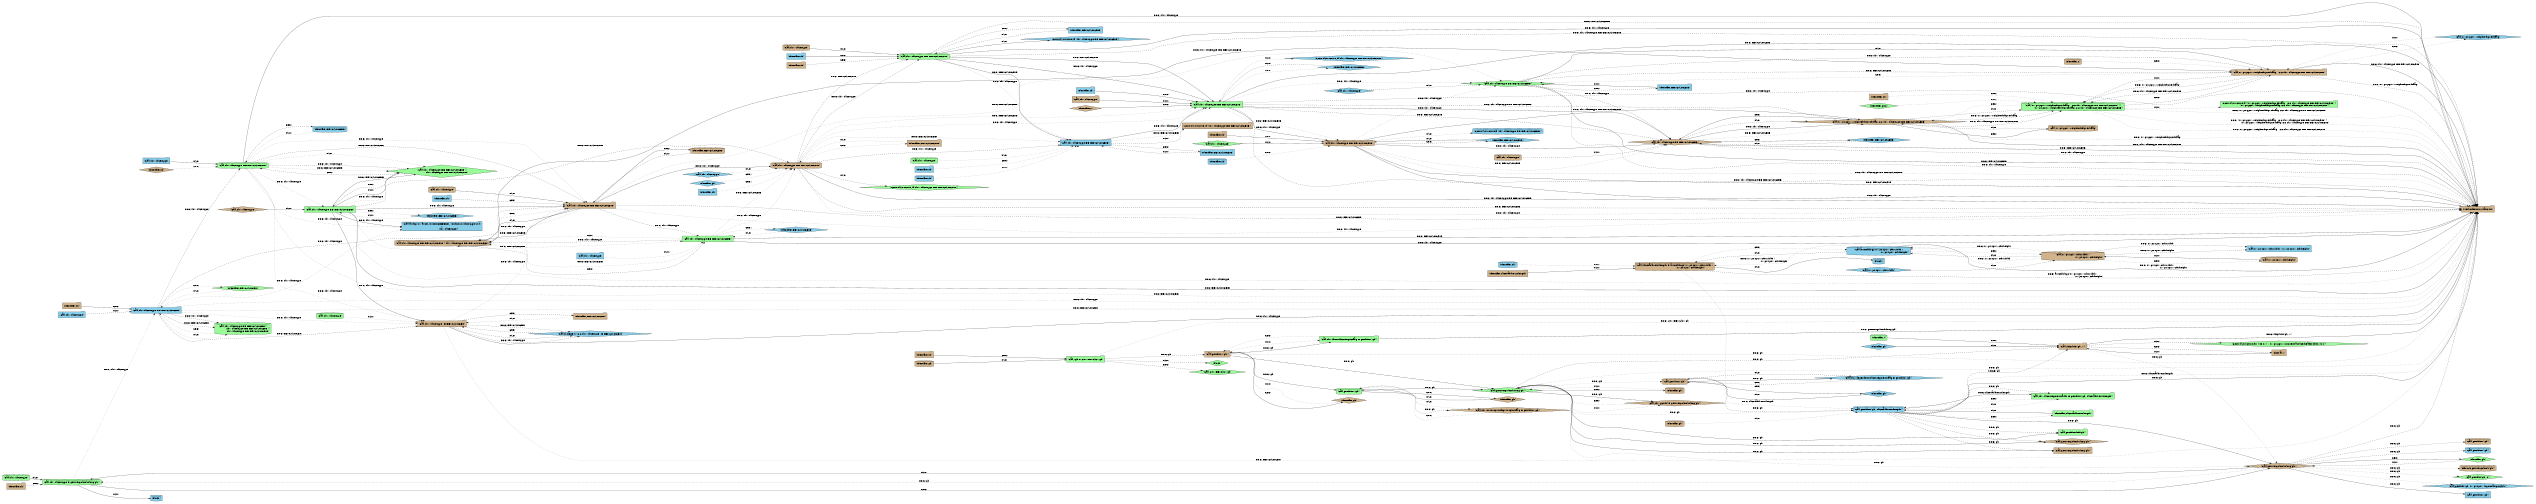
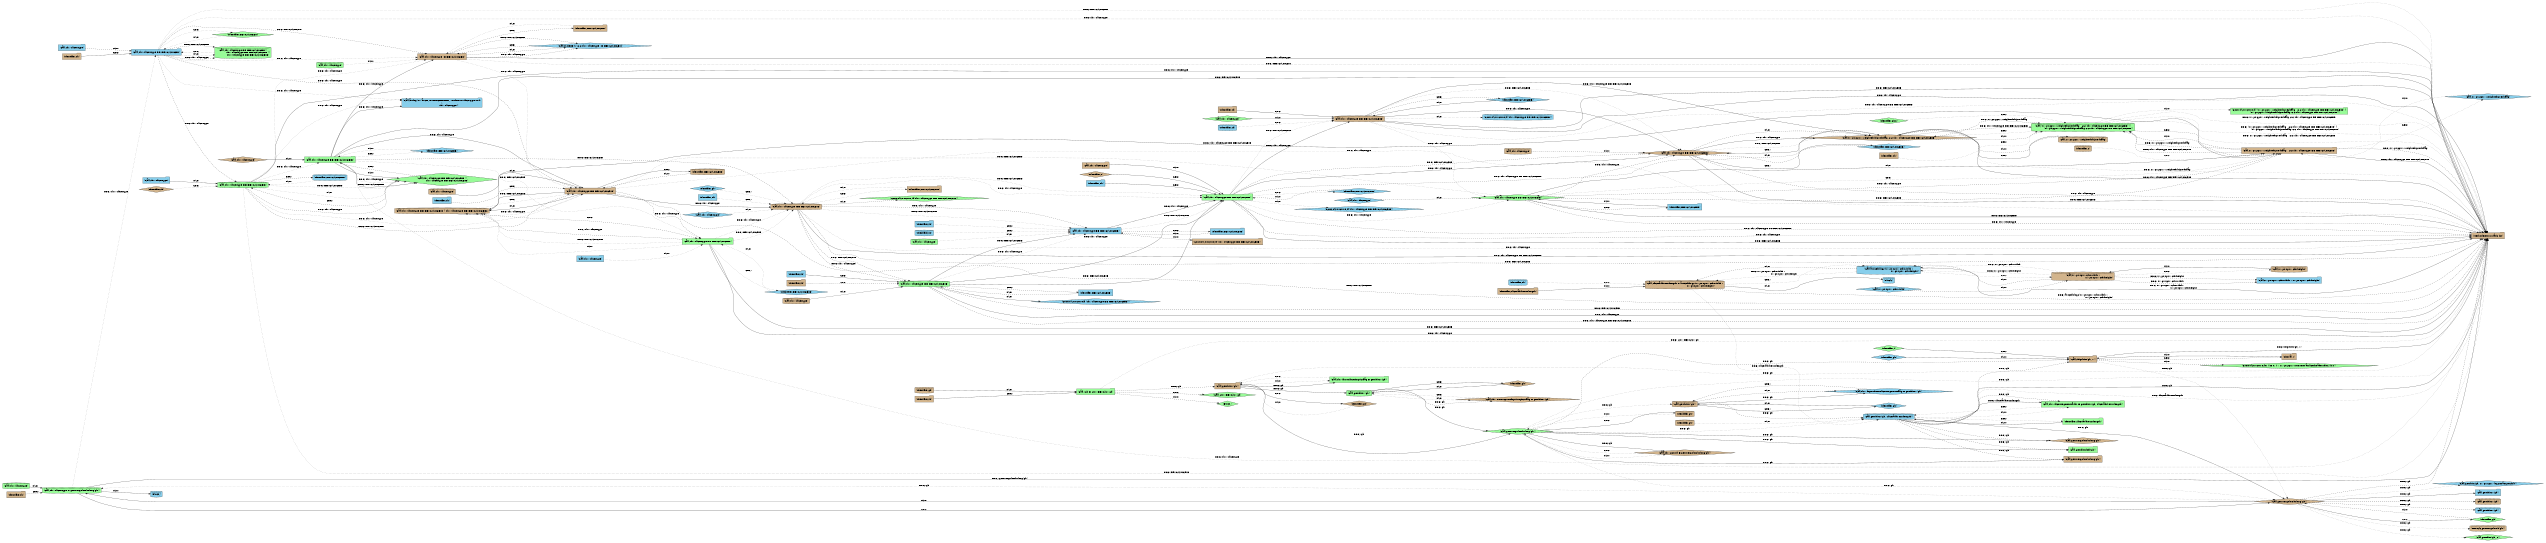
edge "(Call,sh->first_slice_in_pic_flag = get_bits1(gb))" -> "(MethodReturn,static int)": now "(Call,sh->slice_type = get_ue_golomb_long(gb))" -> "(MethodReturn,static int)"
node "(Identifier,i)": shape cylinder -> diamond
edge "(Call,get_bitsz(gb, slice_address_length))" -> "(Call,skip_bits(gb, 1))": label "SLICE: gb" -> "DDG: gb"
